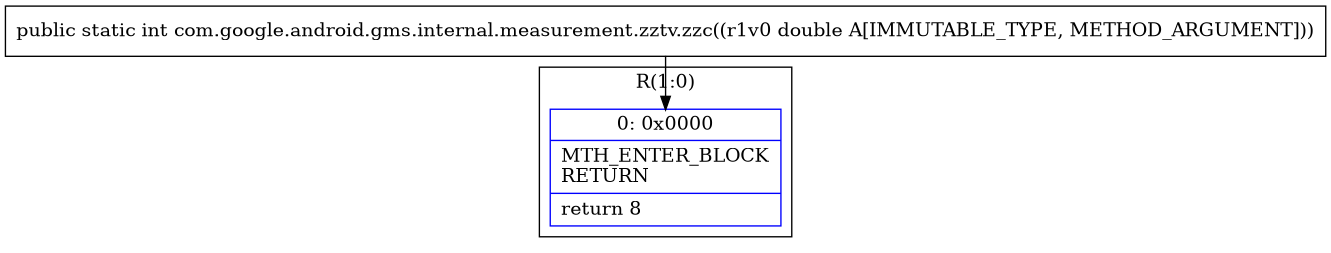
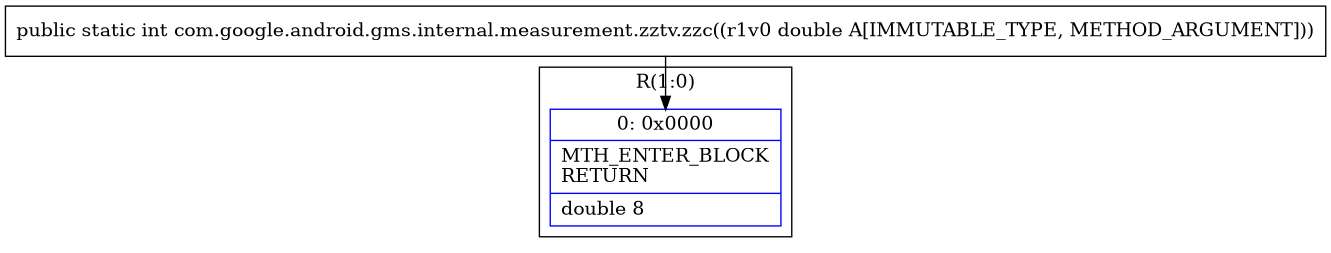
node "0: 0x0000": text "return 8" -> "double 8"
